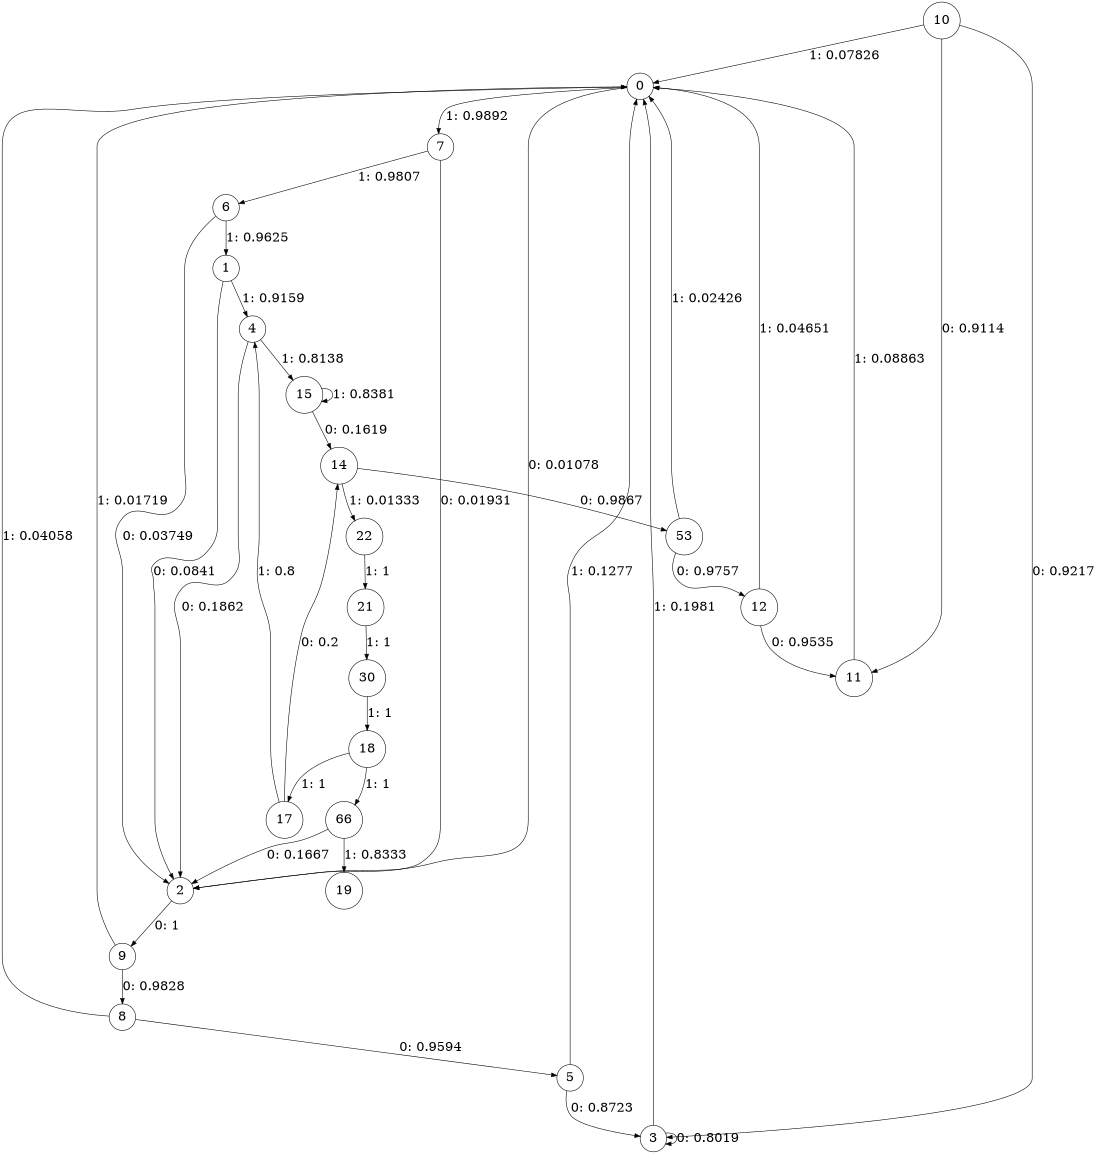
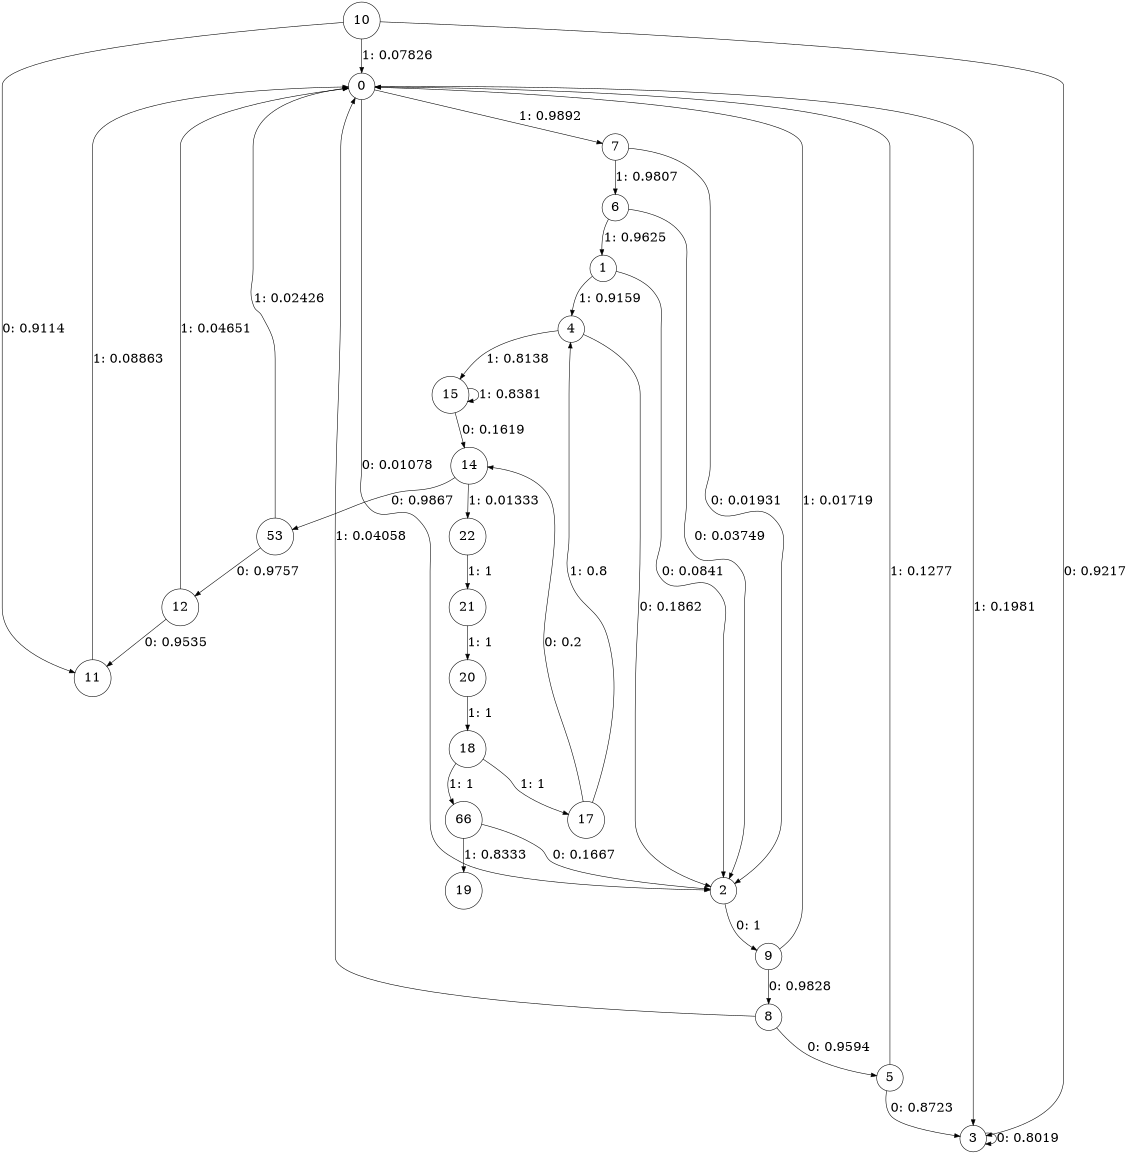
edge "3" -> "0": reversed
node "30": label "30" -> "20"
